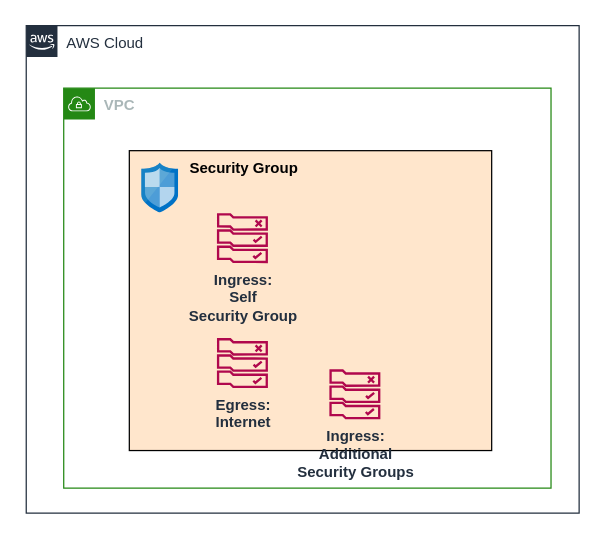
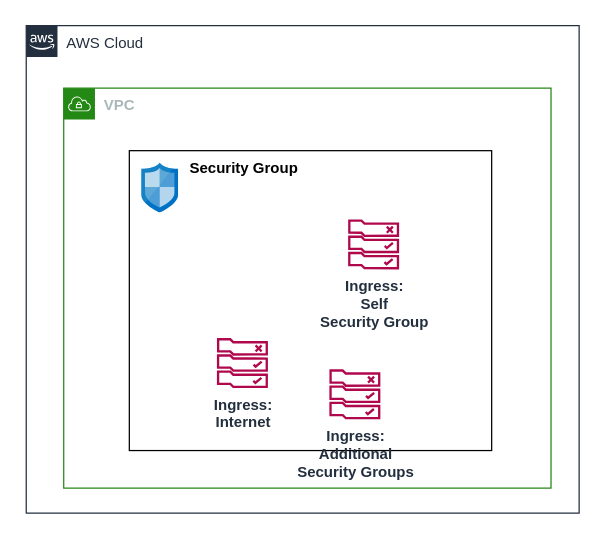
node "Ingress: Self Security Group": moved (243, 238) -> (374, 244)
node "Security Group": fillcolor #ffe6cc -> #ffffff
node "Egress: Internet": label "Egress: Internet" -> "Ingress: Internet"
